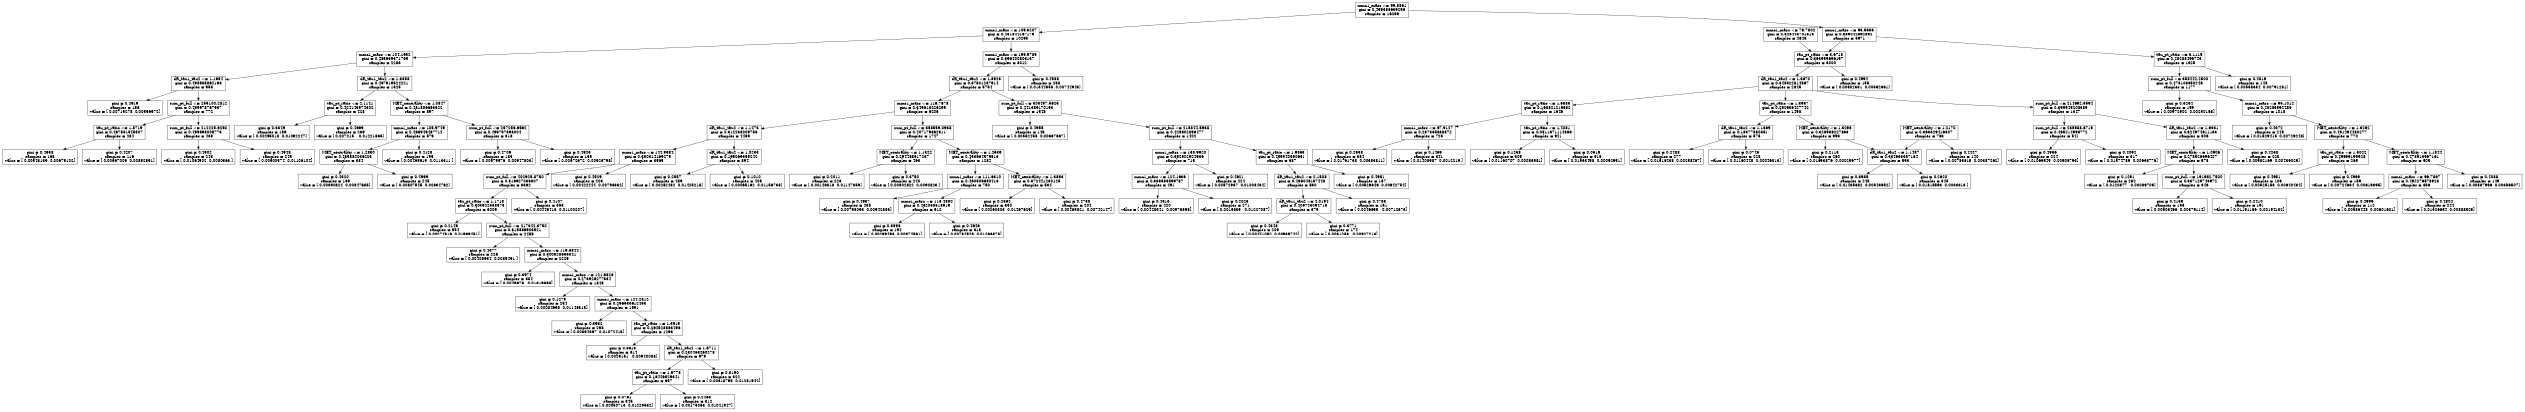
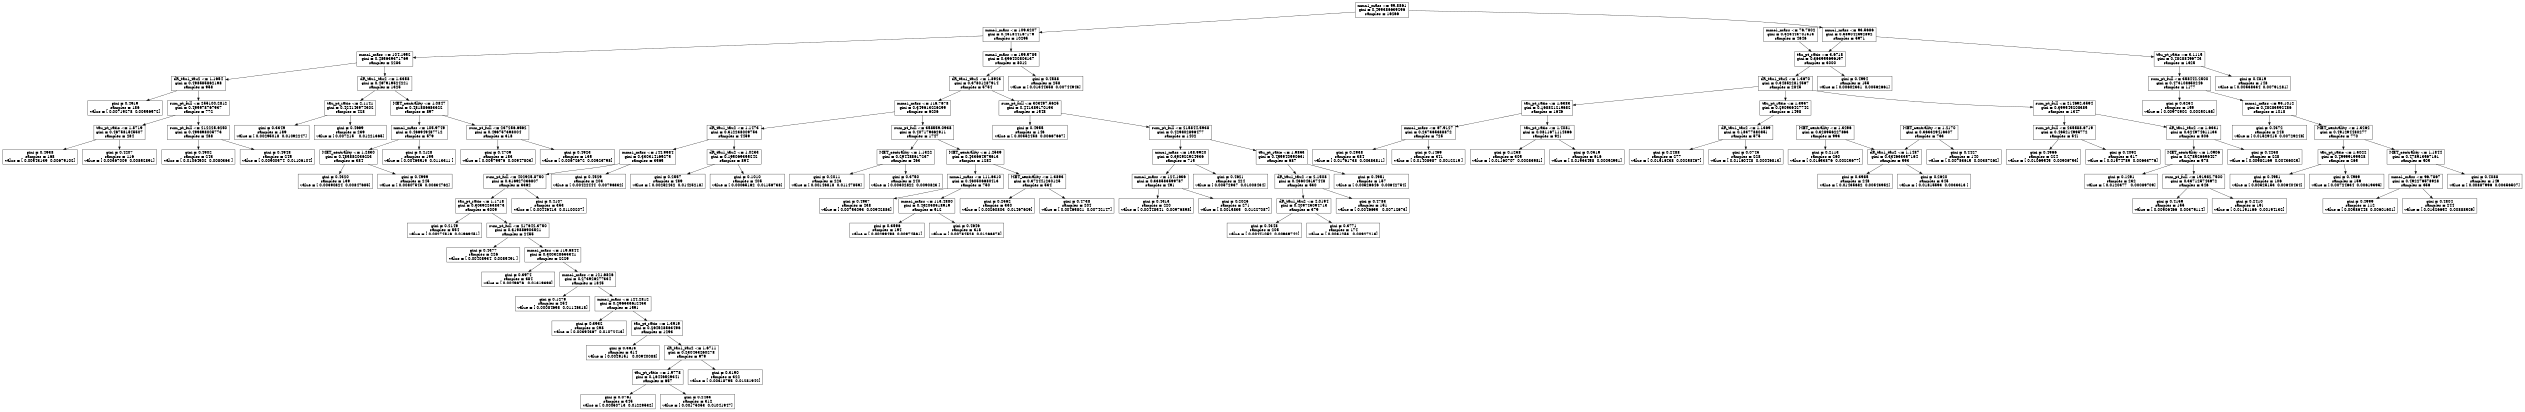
edge "tau_pt_ratio <= 1.3957 gini = 0.290936427742 samples = 1498" -> "MET_centrality <= 1.3296 gini = 0.328956227863 samples = 993": removed
